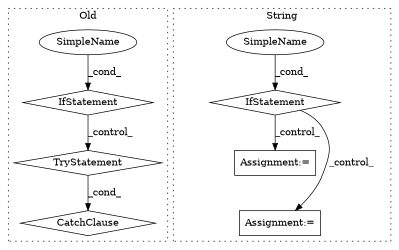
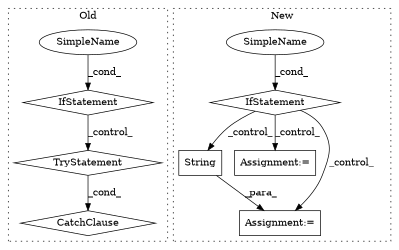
cluster "String": label "String" -> "New"
node "String": added
